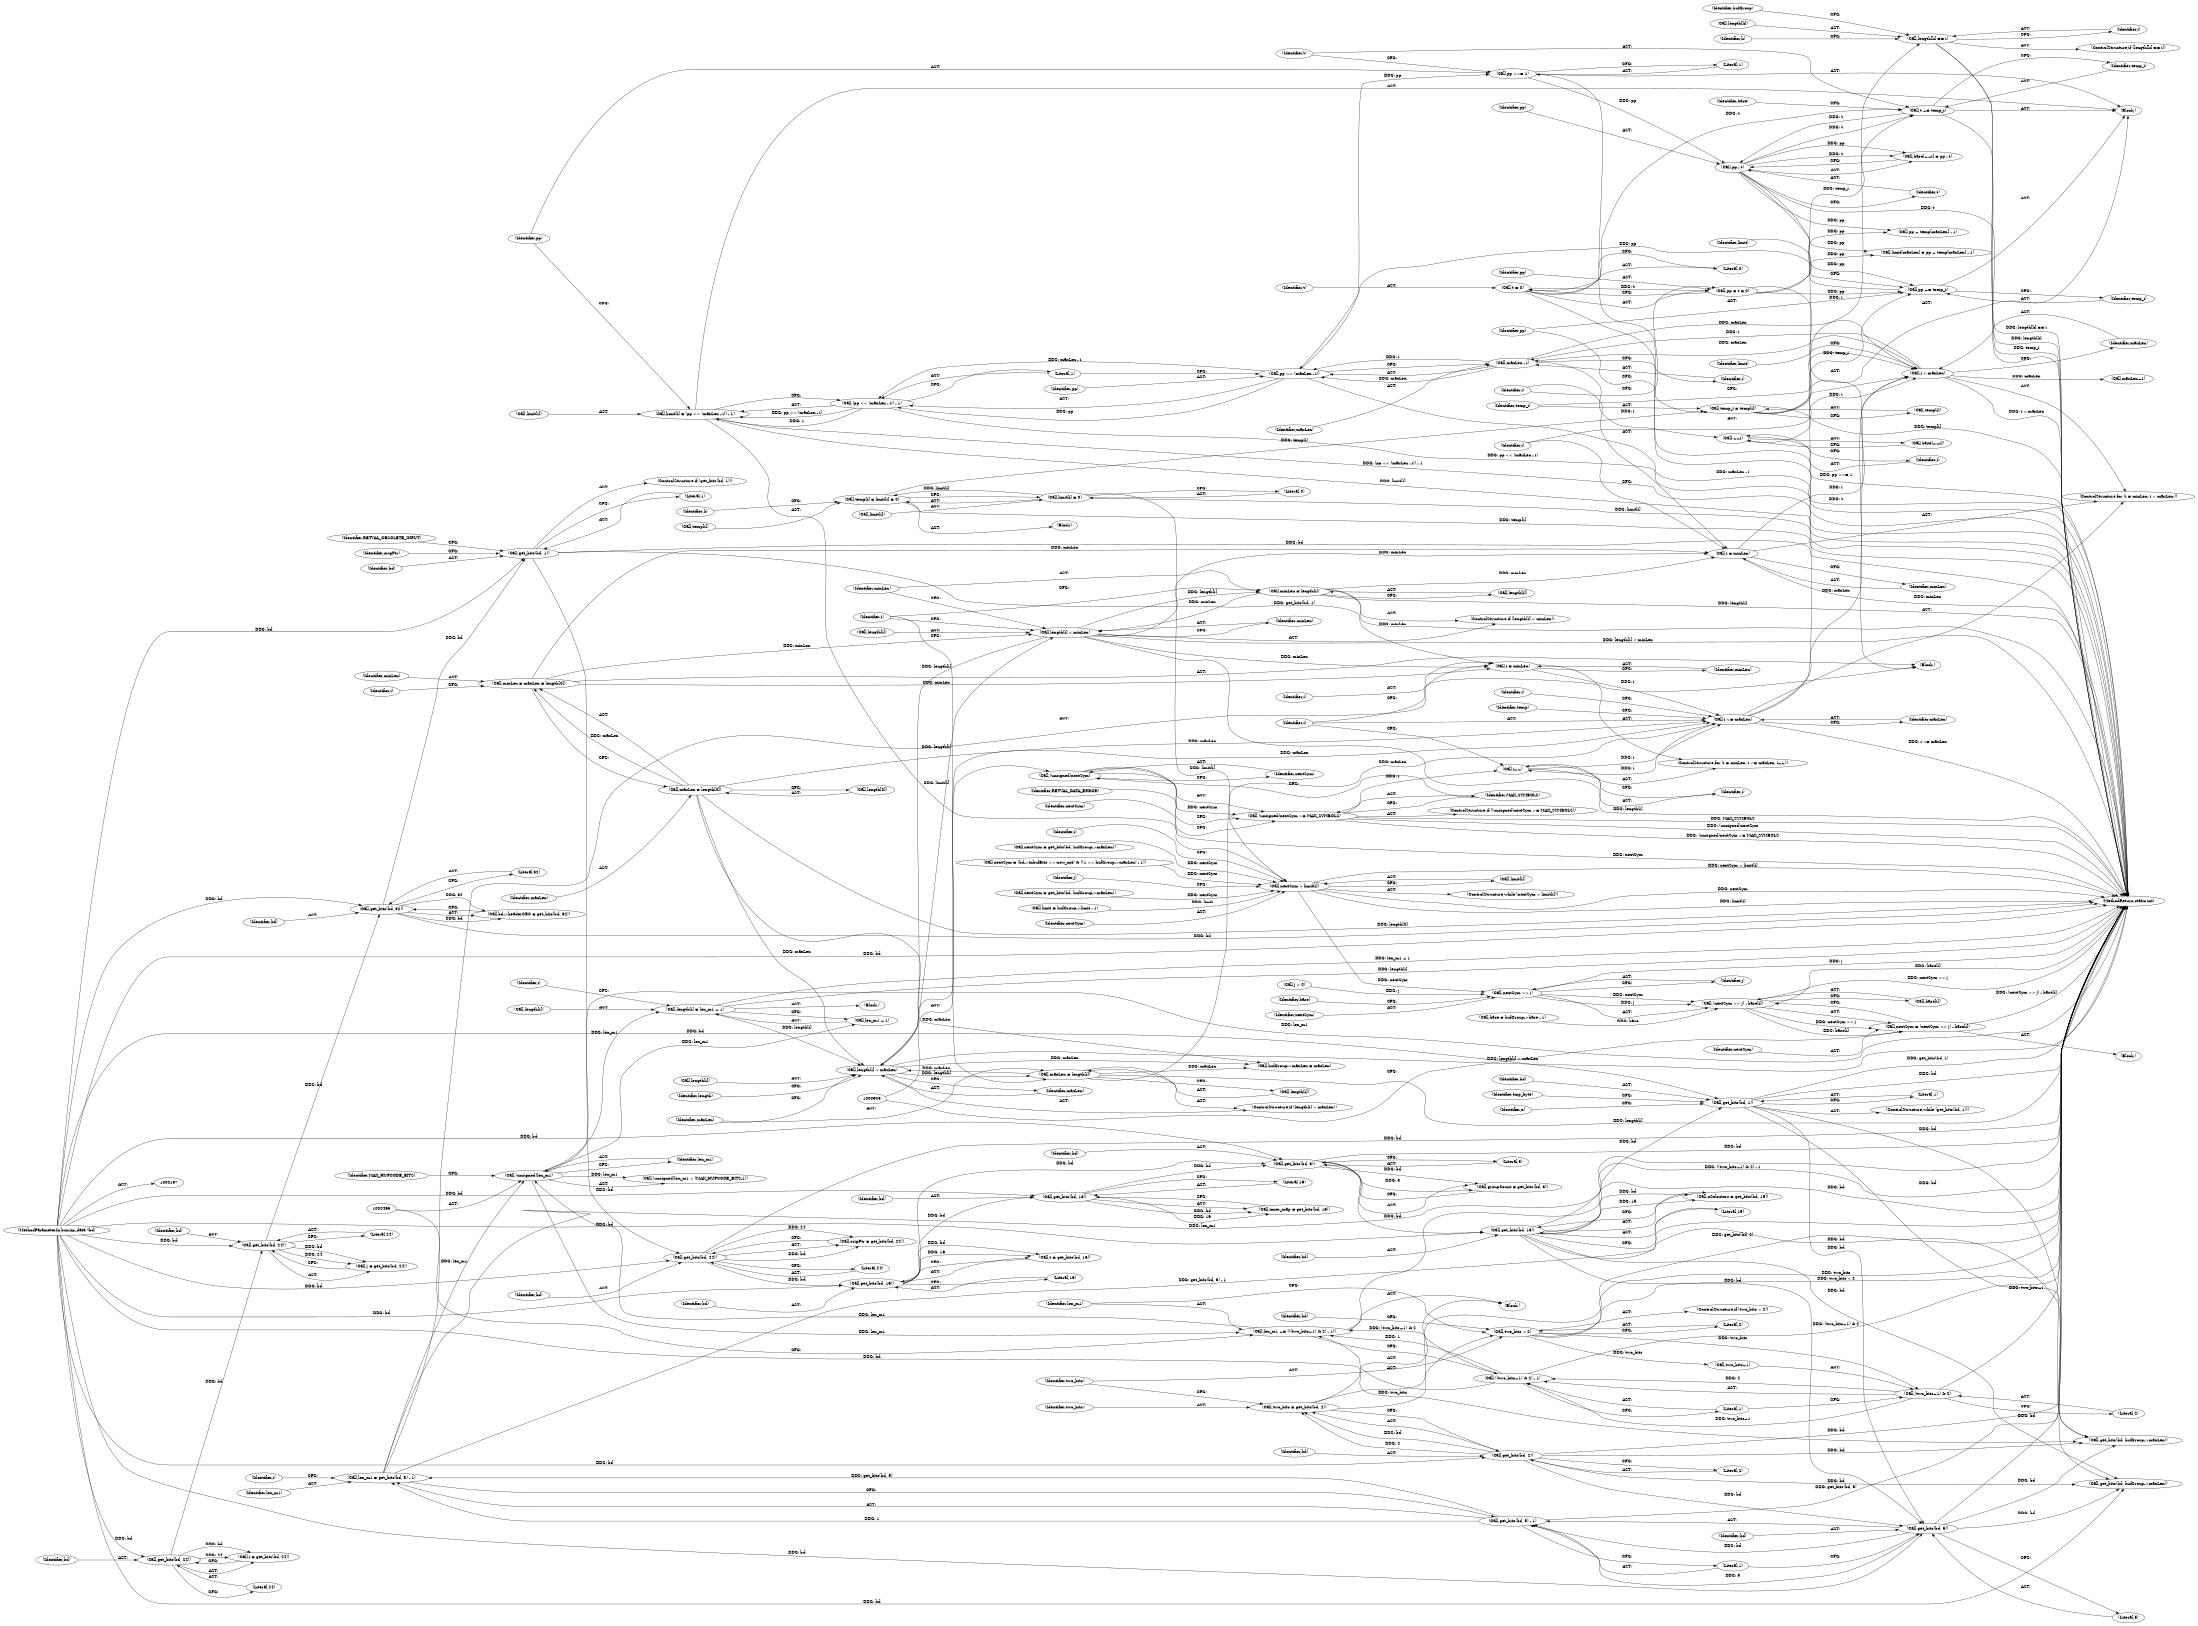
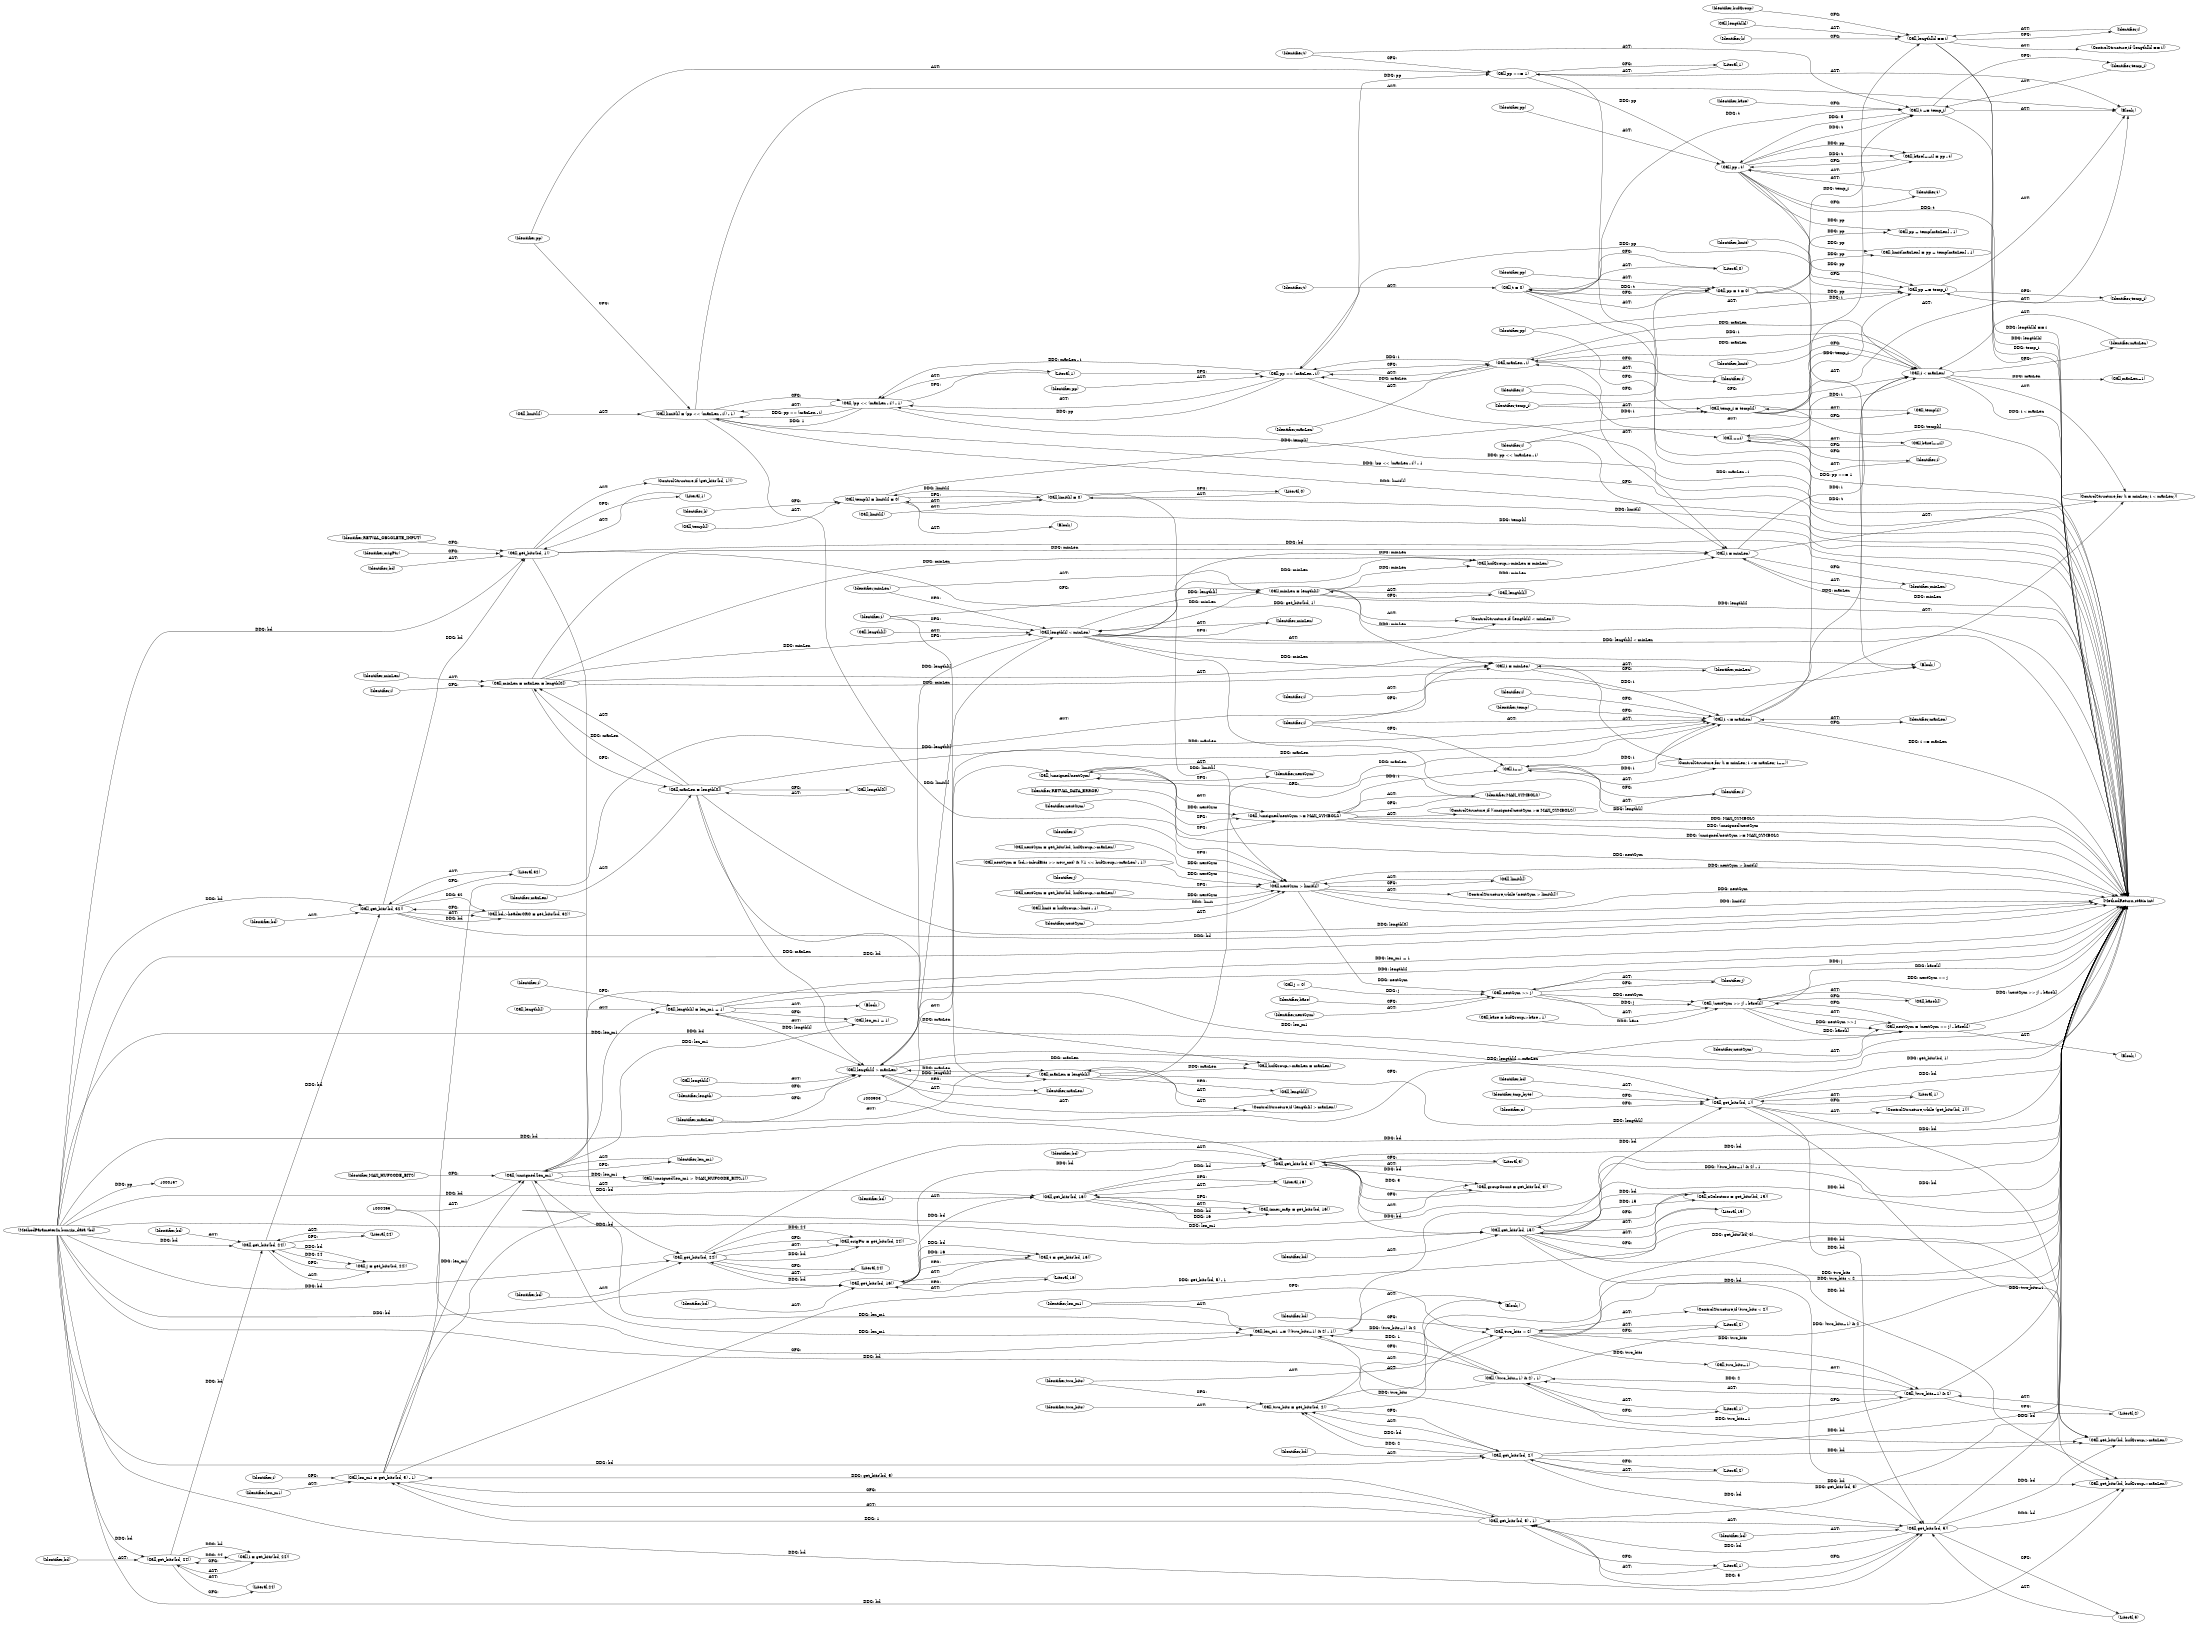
edge "(Call,t += temp_i)" -> "(Call,pp - t)": label "DDG: t" -> "DDG: 5"
node "(Call,hufGroup->minLen = minLen)": added
edge "(MethodParameterIn,bunzip_data *bd)" -> "1000157": label "AST: " -> "DDG: pp"
